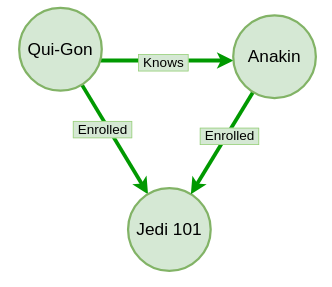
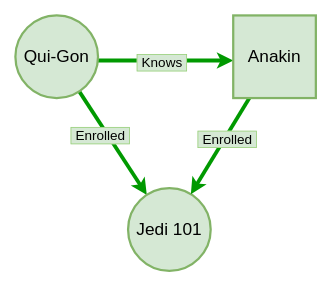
node "Qui-Gon": moved (60, 49) -> (57, 57)
node "Anakin": shape ellipse -> rectangle
